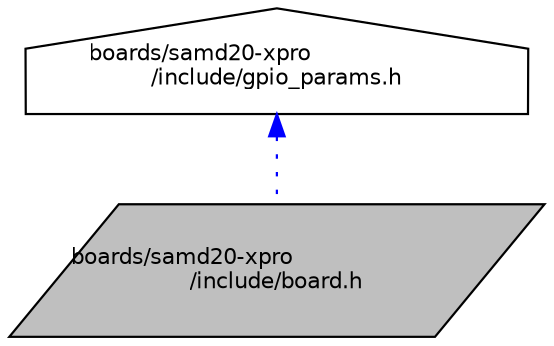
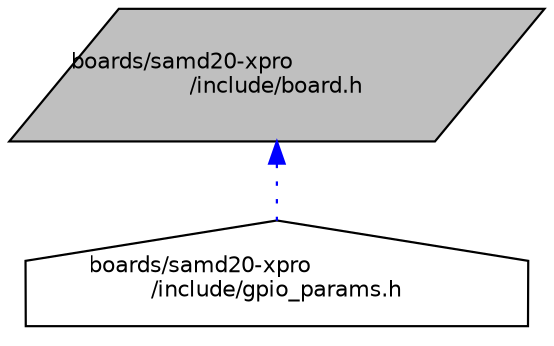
edge "boards/samd20-xpro /include/board.h" -> "boards/samd20-xpro /include/gpio_params.h": reversed
